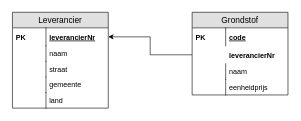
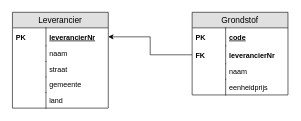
node "FK": added
